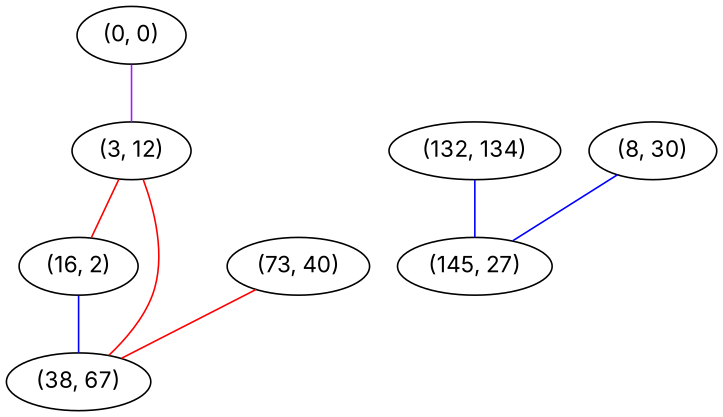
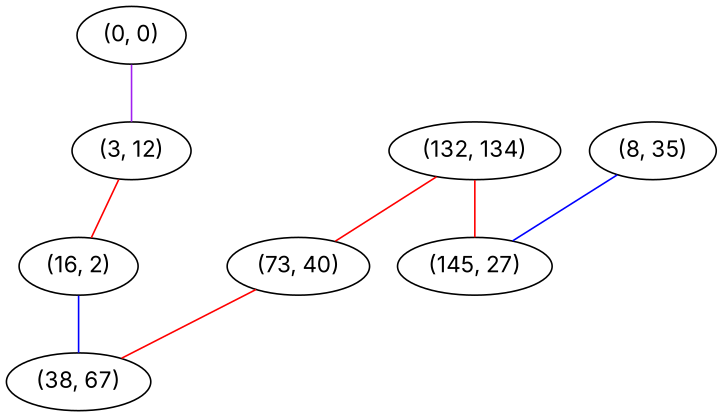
node "(8, 30)": label "(8, 30)" -> "(8, 35)"
edge "(132, 134)" -- "(73, 40)": added
edge "(132, 134)" -- "(145, 27)": color blue -> red
edge "(3, 12)" -- "(38, 67)": removed
